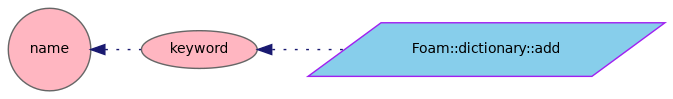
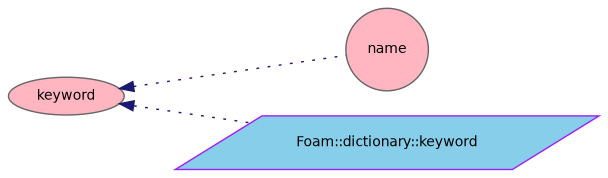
edge "keyword" -> "name": reversed
node "Foam::dictionary::add": label "Foam::dictionary::add" -> "Foam::dictionary::keyword"
